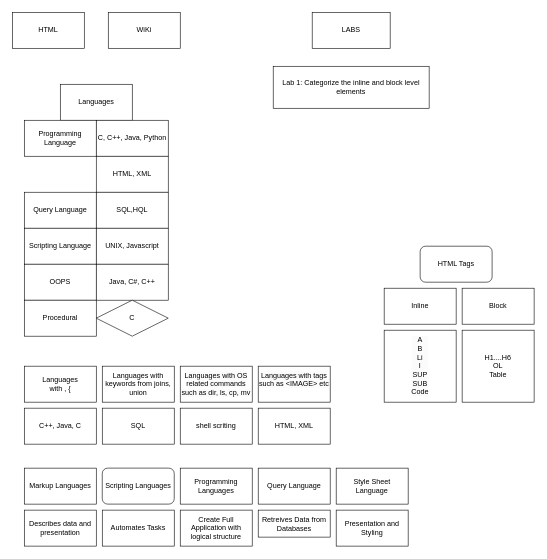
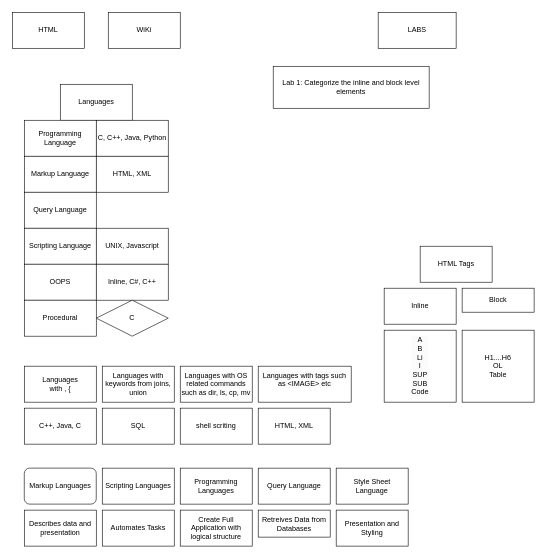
node "LABS": moved (351, 30) -> (417, 30)
node "Markup Language": added
node "SQL,HQL": removed
node "HTML Tags": shape rounded rectangle -> rectangle
node "Java, C#, C++": label "Java, C#, C++" -> "Inline, C#, C++"
node "Block": size 72x36 -> 72x24
node "Languages with tags such as <IMAGE> etc": size 72x36 -> 93x36
node "Markup Languages": shape rectangle -> rounded rectangle
node "Scripting Languages": shape rounded rectangle -> rectangle
